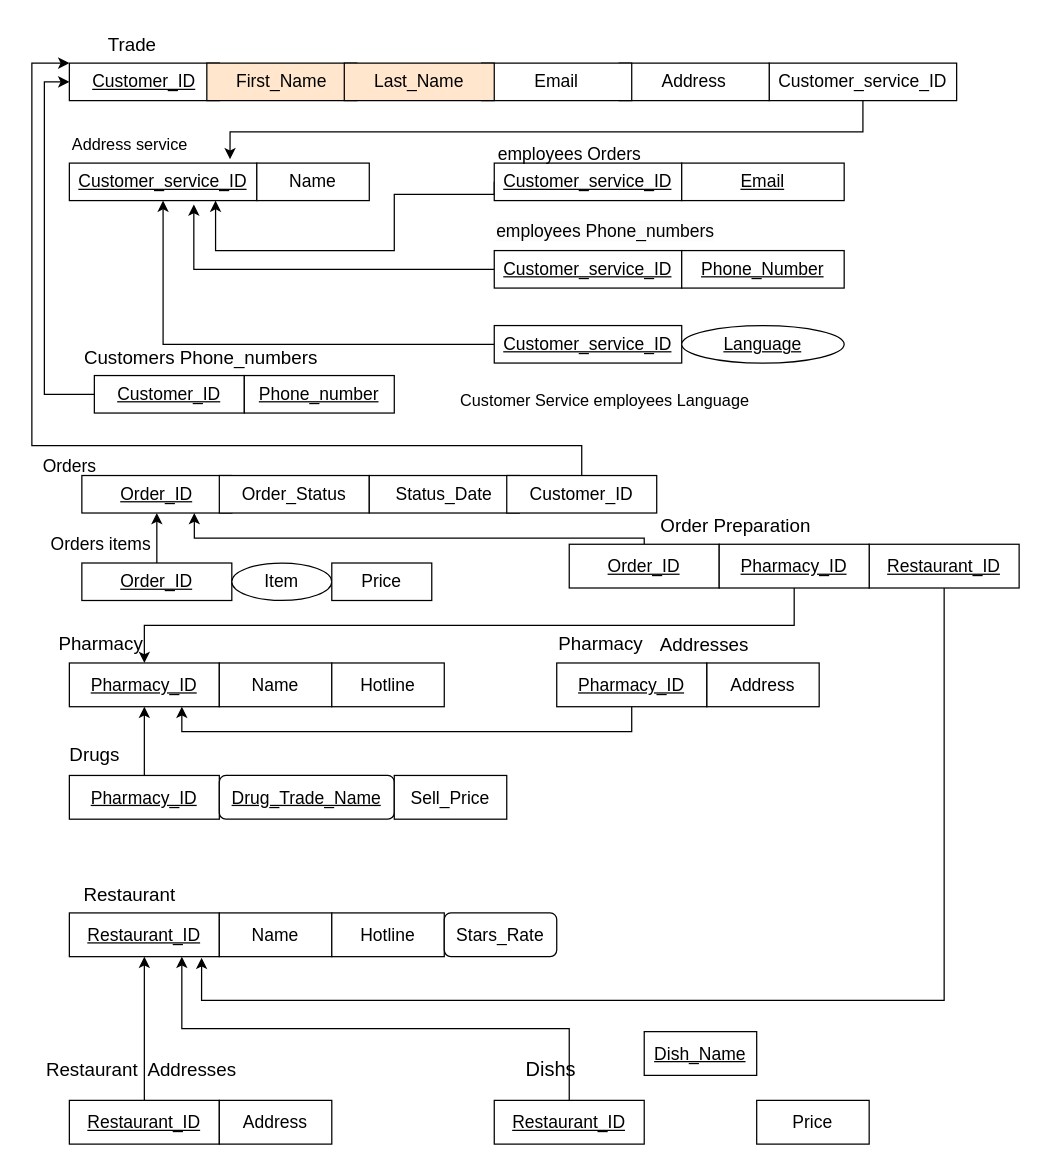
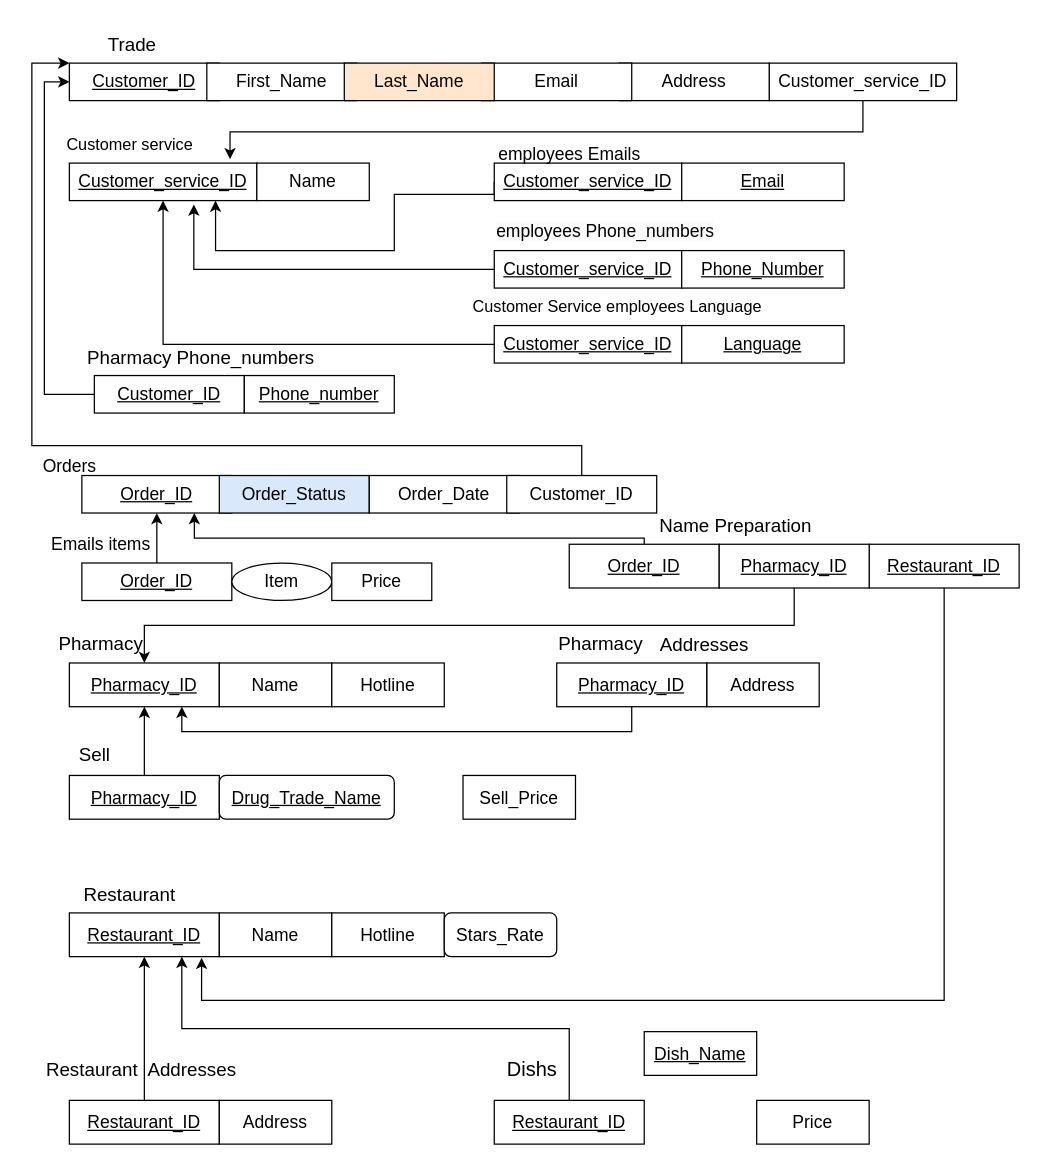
node "First_Name": fillcolor #ffe6cc -> #ffffff
node "Address service": label "Address service" -> "Customer service"
node "employees Orders": label "employees Orders" -> "employees Emails"
node "Language": shape ellipse -> rectangle
node "Customers Phone_numbers": label "Customers Phone_numbers" -> "Pharmacy Phone_numbers"
node "Customer Service employees Language": moved (607, 401) -> (619, 307)
node "Order_Status": fillcolor #ffffff -> #dae8fc
node "Status_Date": label "Status_Date" -> "Order_Date"
node "Order Preparation": label "Order Preparation" -> "Name Preparation"
node "Orders items": label "Orders items" -> "Emails items"
node "Drugs": label "Drugs" -> "Sell"
node "Sell_Price": moved (451, 798) -> (519, 798)
node "Dishs": moved (551, 1069) -> (532, 1069)
